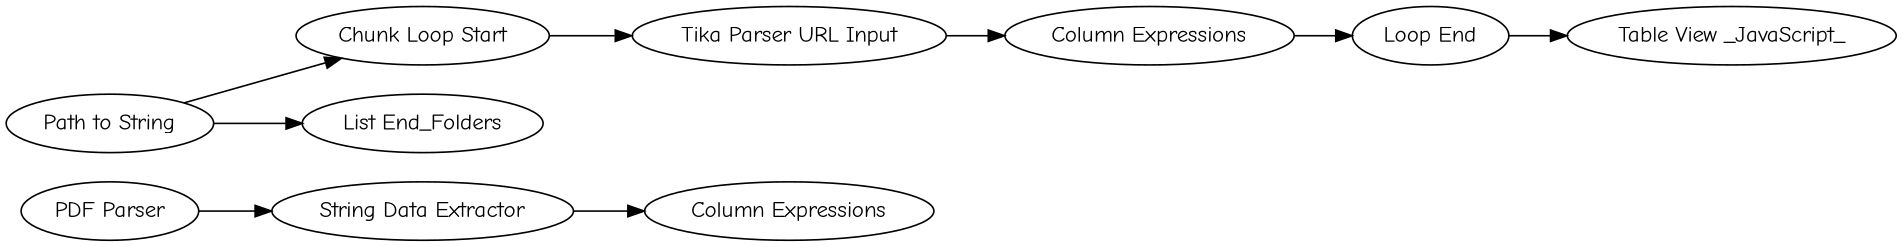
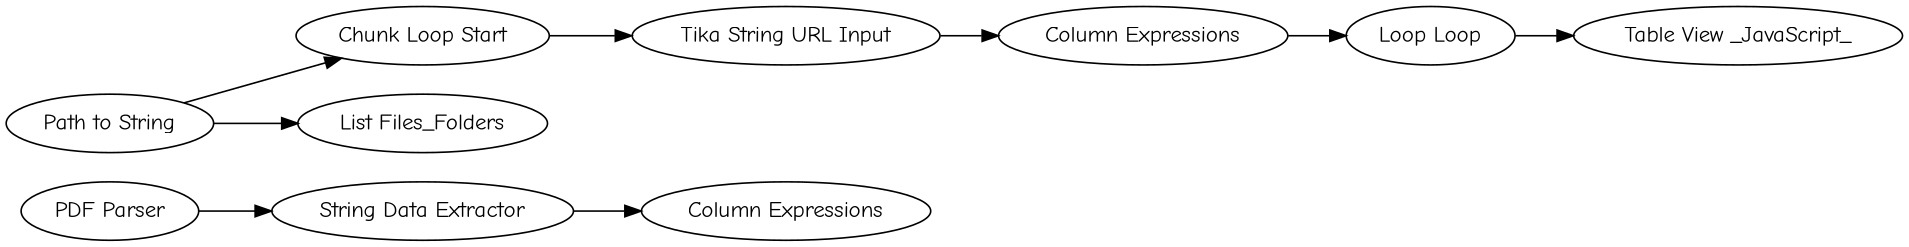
node "Tika Parser URL Input": label "Tika Parser URL Input" -> "Tika String URL Input"
node "Loop End": label "Loop End" -> "Loop Loop"
node "List End_Folders": label "List End_Folders" -> "List Files_Folders"
